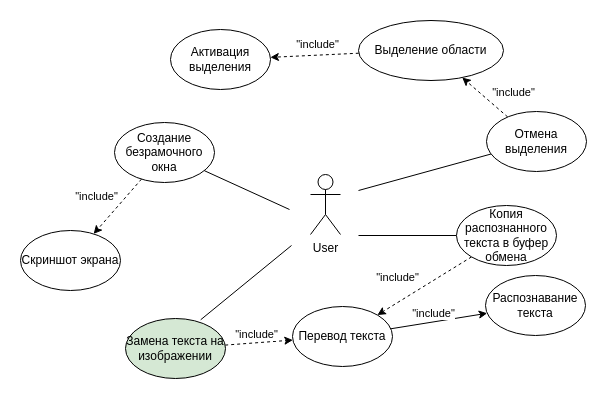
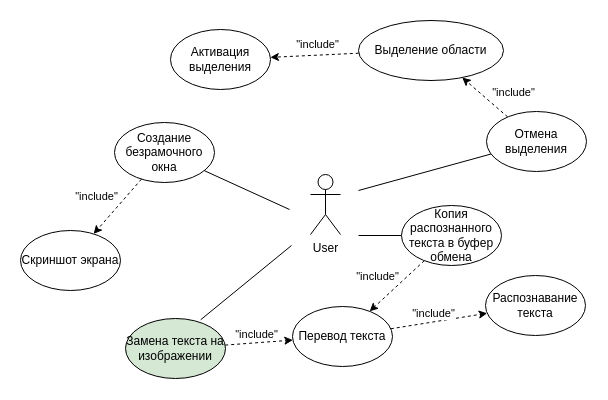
node "Копия распознанного текста в буфер обмена": moved (507, 236) -> (452, 236)
edge "Перевод текста" -> "Распознавание текста": style solid -> dashed
